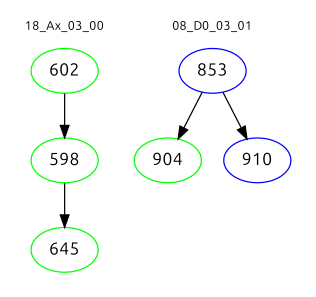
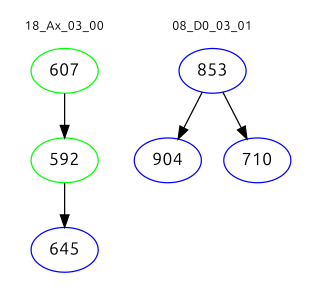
node "602": label "602" -> "607"
node "598": label "598" -> "592"
node "904": color green -> blue
node "910": label "910" -> "710"
node "645": color green -> blue
